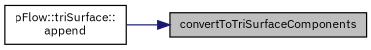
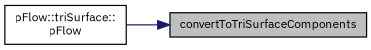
node "pFlow::triSurface:: append": label "pFlow::triSurface:: append" -> "pFlow::triSurface:: pFlow"
